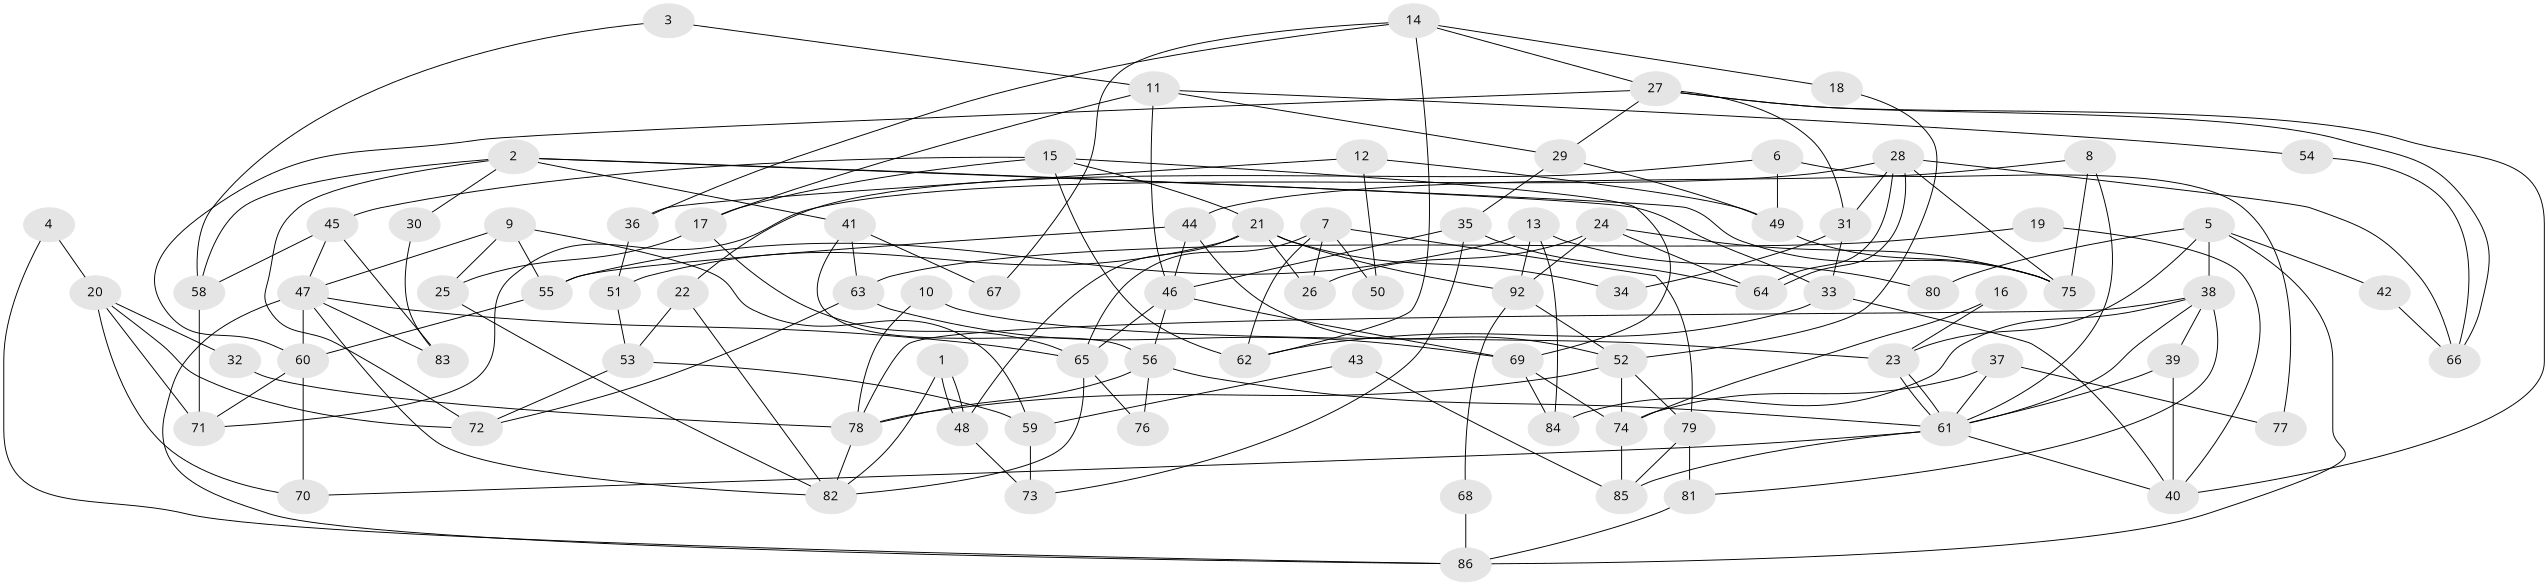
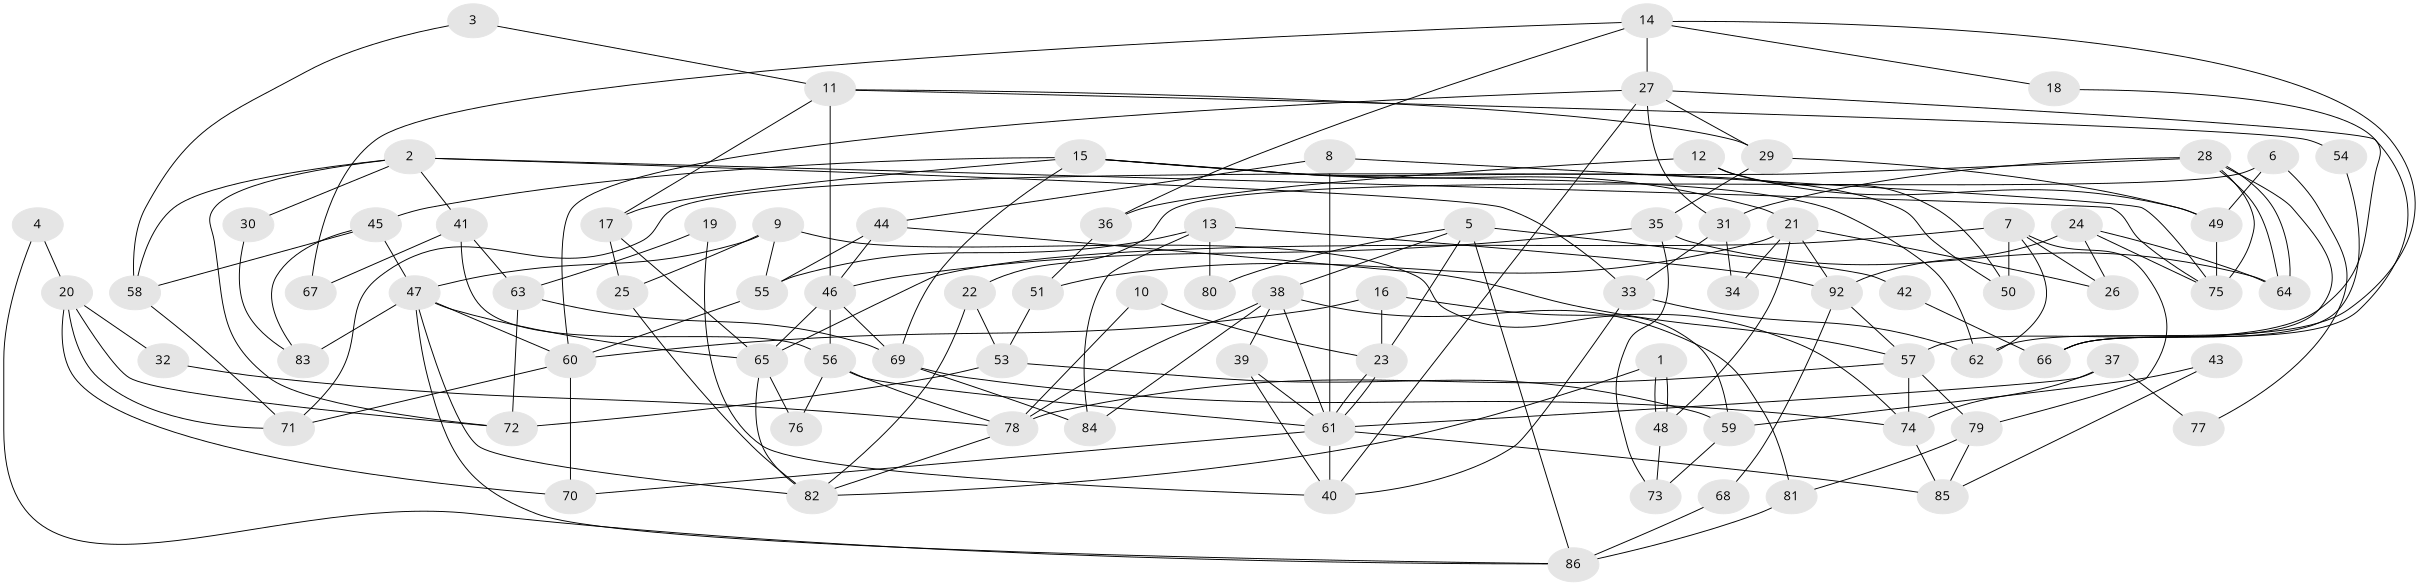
edge "15" -- "50": added
edge "16" -- "60": added
node "52": label "52" -> "57"
